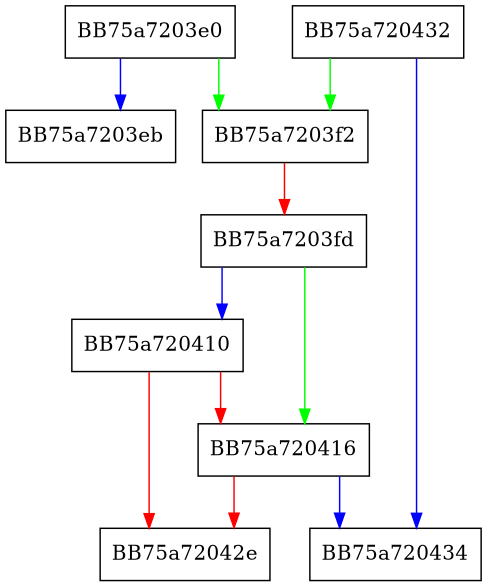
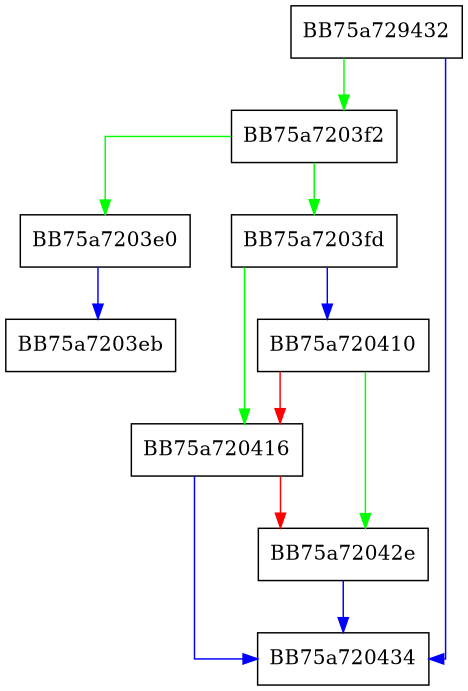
node "BB75a720432": label "BB75a720432" -> "BB75a729432"
edge "BB75a7203e0" -> "BB75a7203f2": reversed
edge "BB75a7203f2" -> "BB75a7203fd": color red -> green
edge "BB75a720410" -> "BB75a72042e": color red -> green
edge "BB75a72042e" -> "BB75a720434": added
